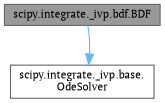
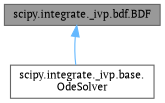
edge "scipy.integrate._ivp.bdf.BDF" -> "scipy.integrate._ivp.base. OdeSolver": reversed
